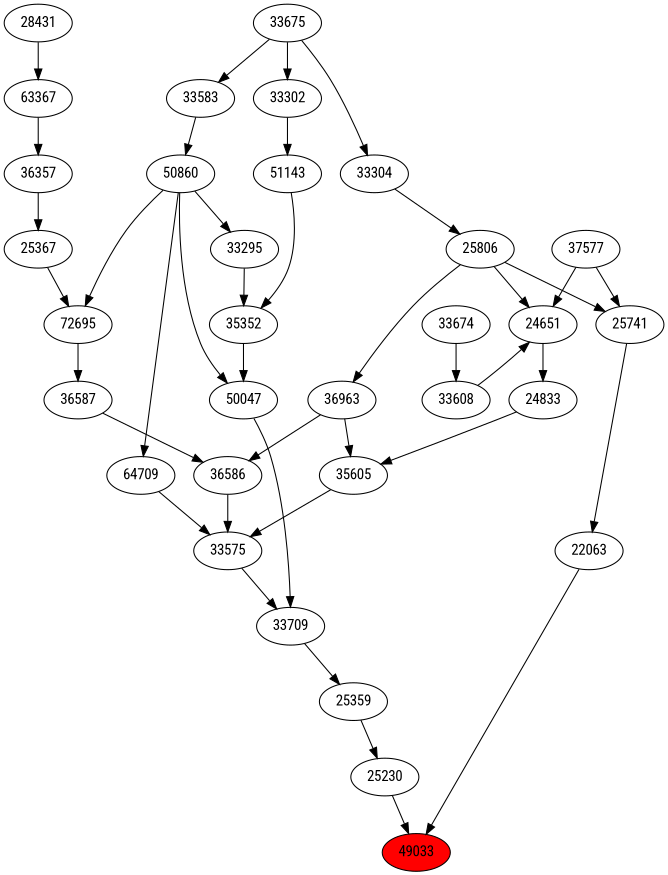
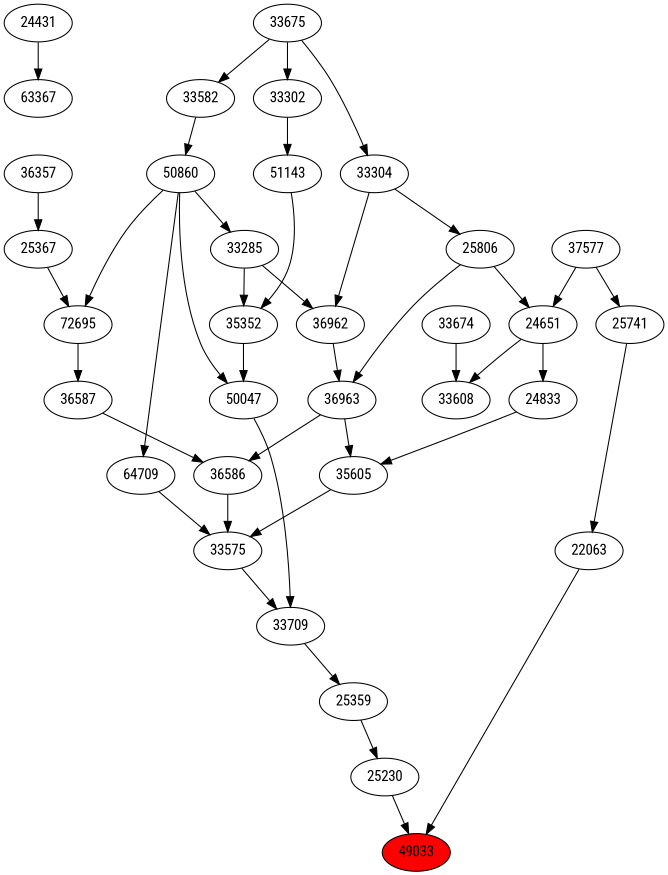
node "28431": label "28431" -> "24431"
node "33583": label "33583" -> "33582"
edge "63367" -> "36357": removed
node "33295": label "33295" -> "33285"
edge "25806" -> "25741": removed
node "36962": added
edge "33608" -> "24651": reversed
